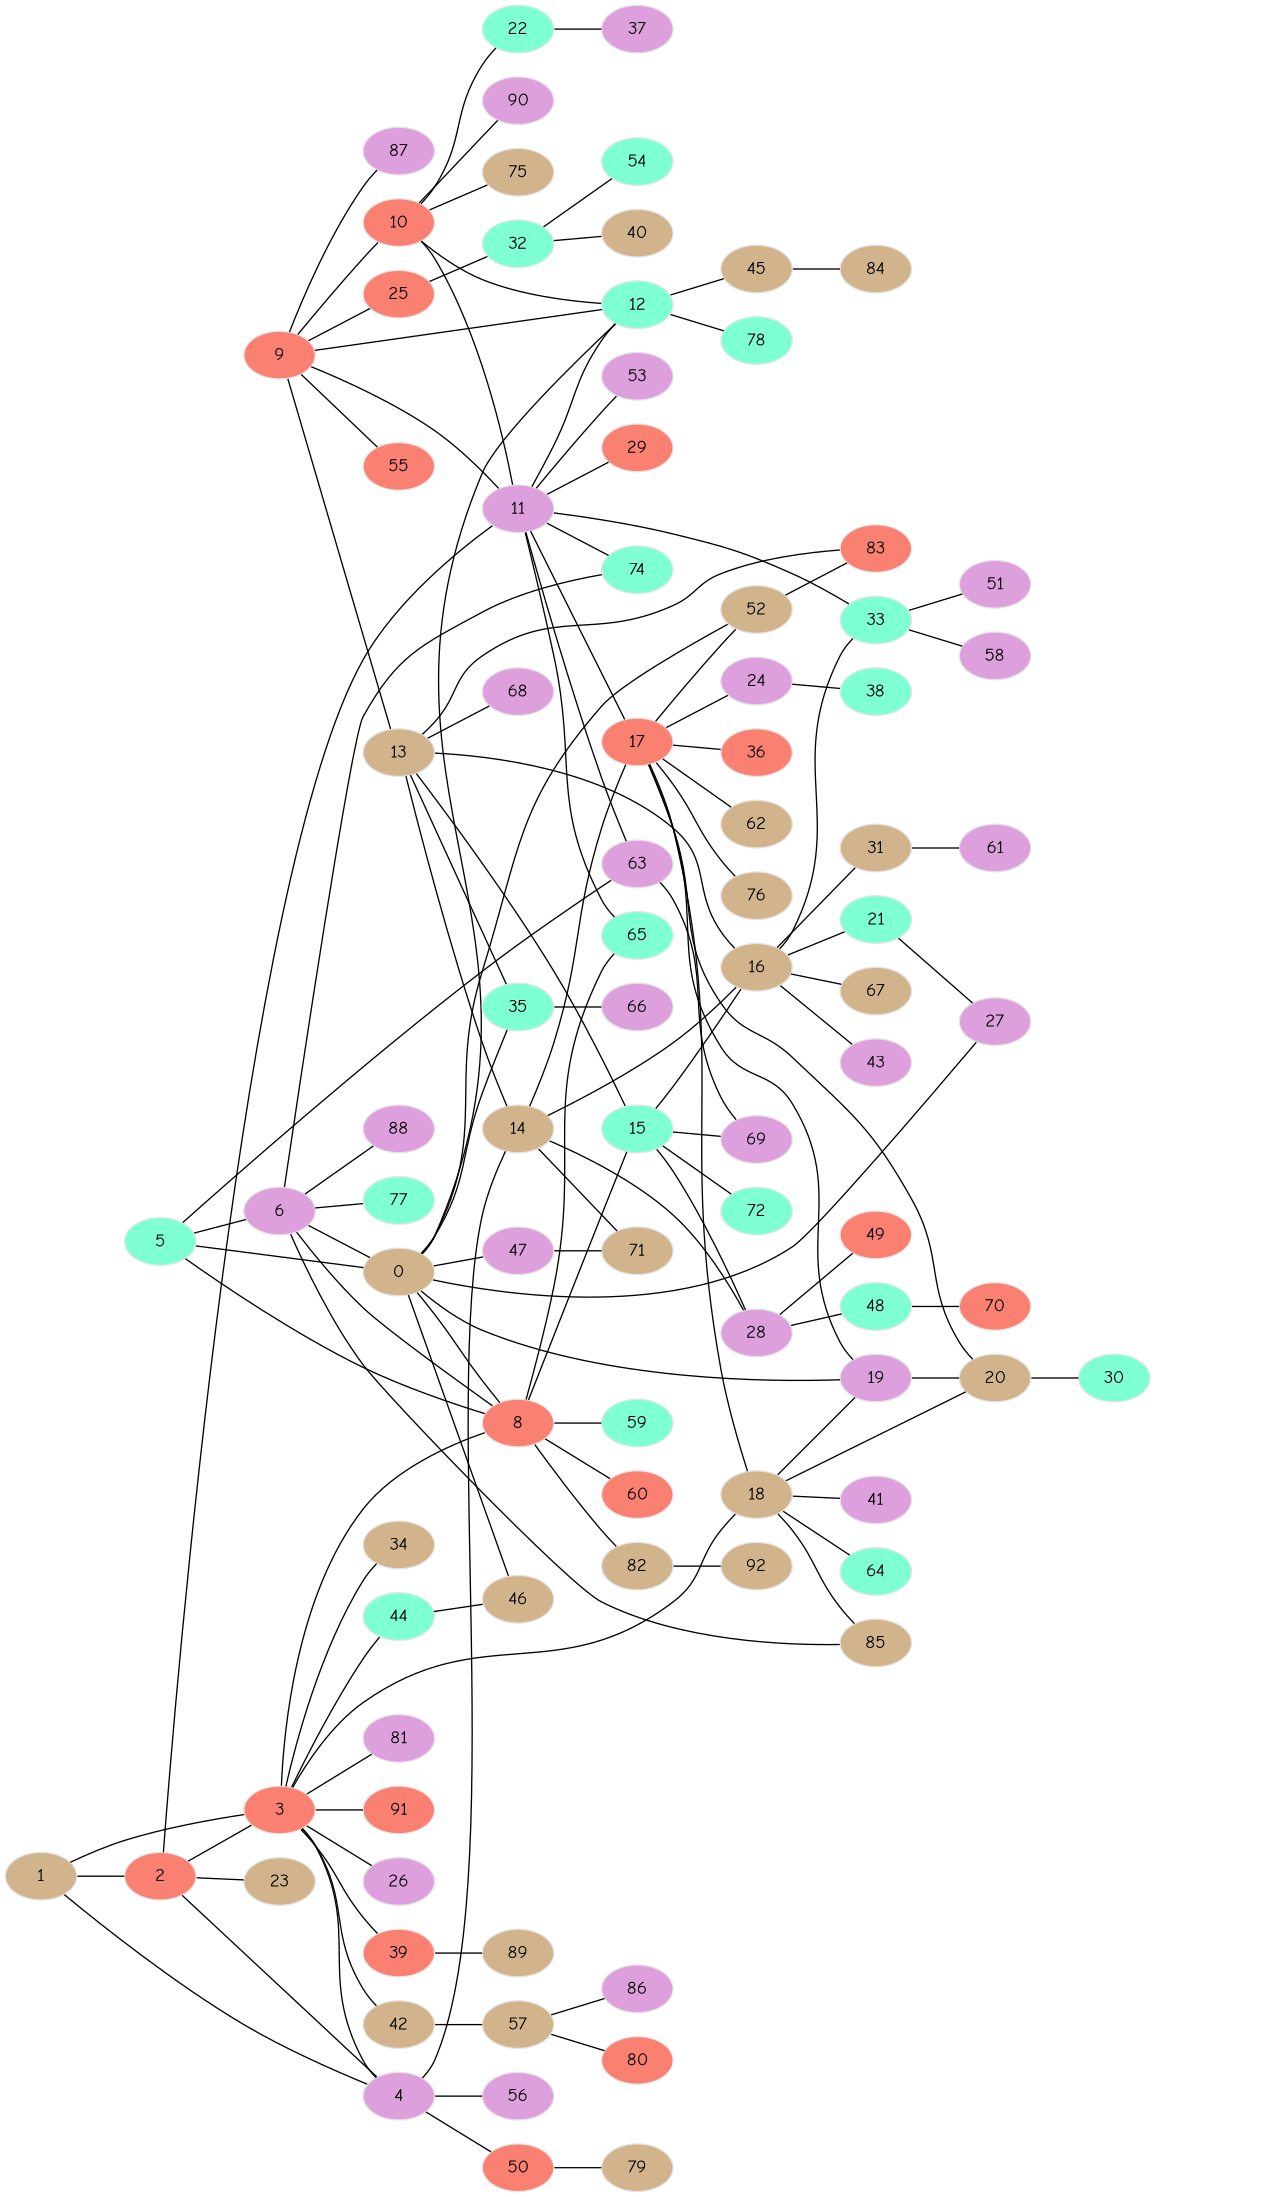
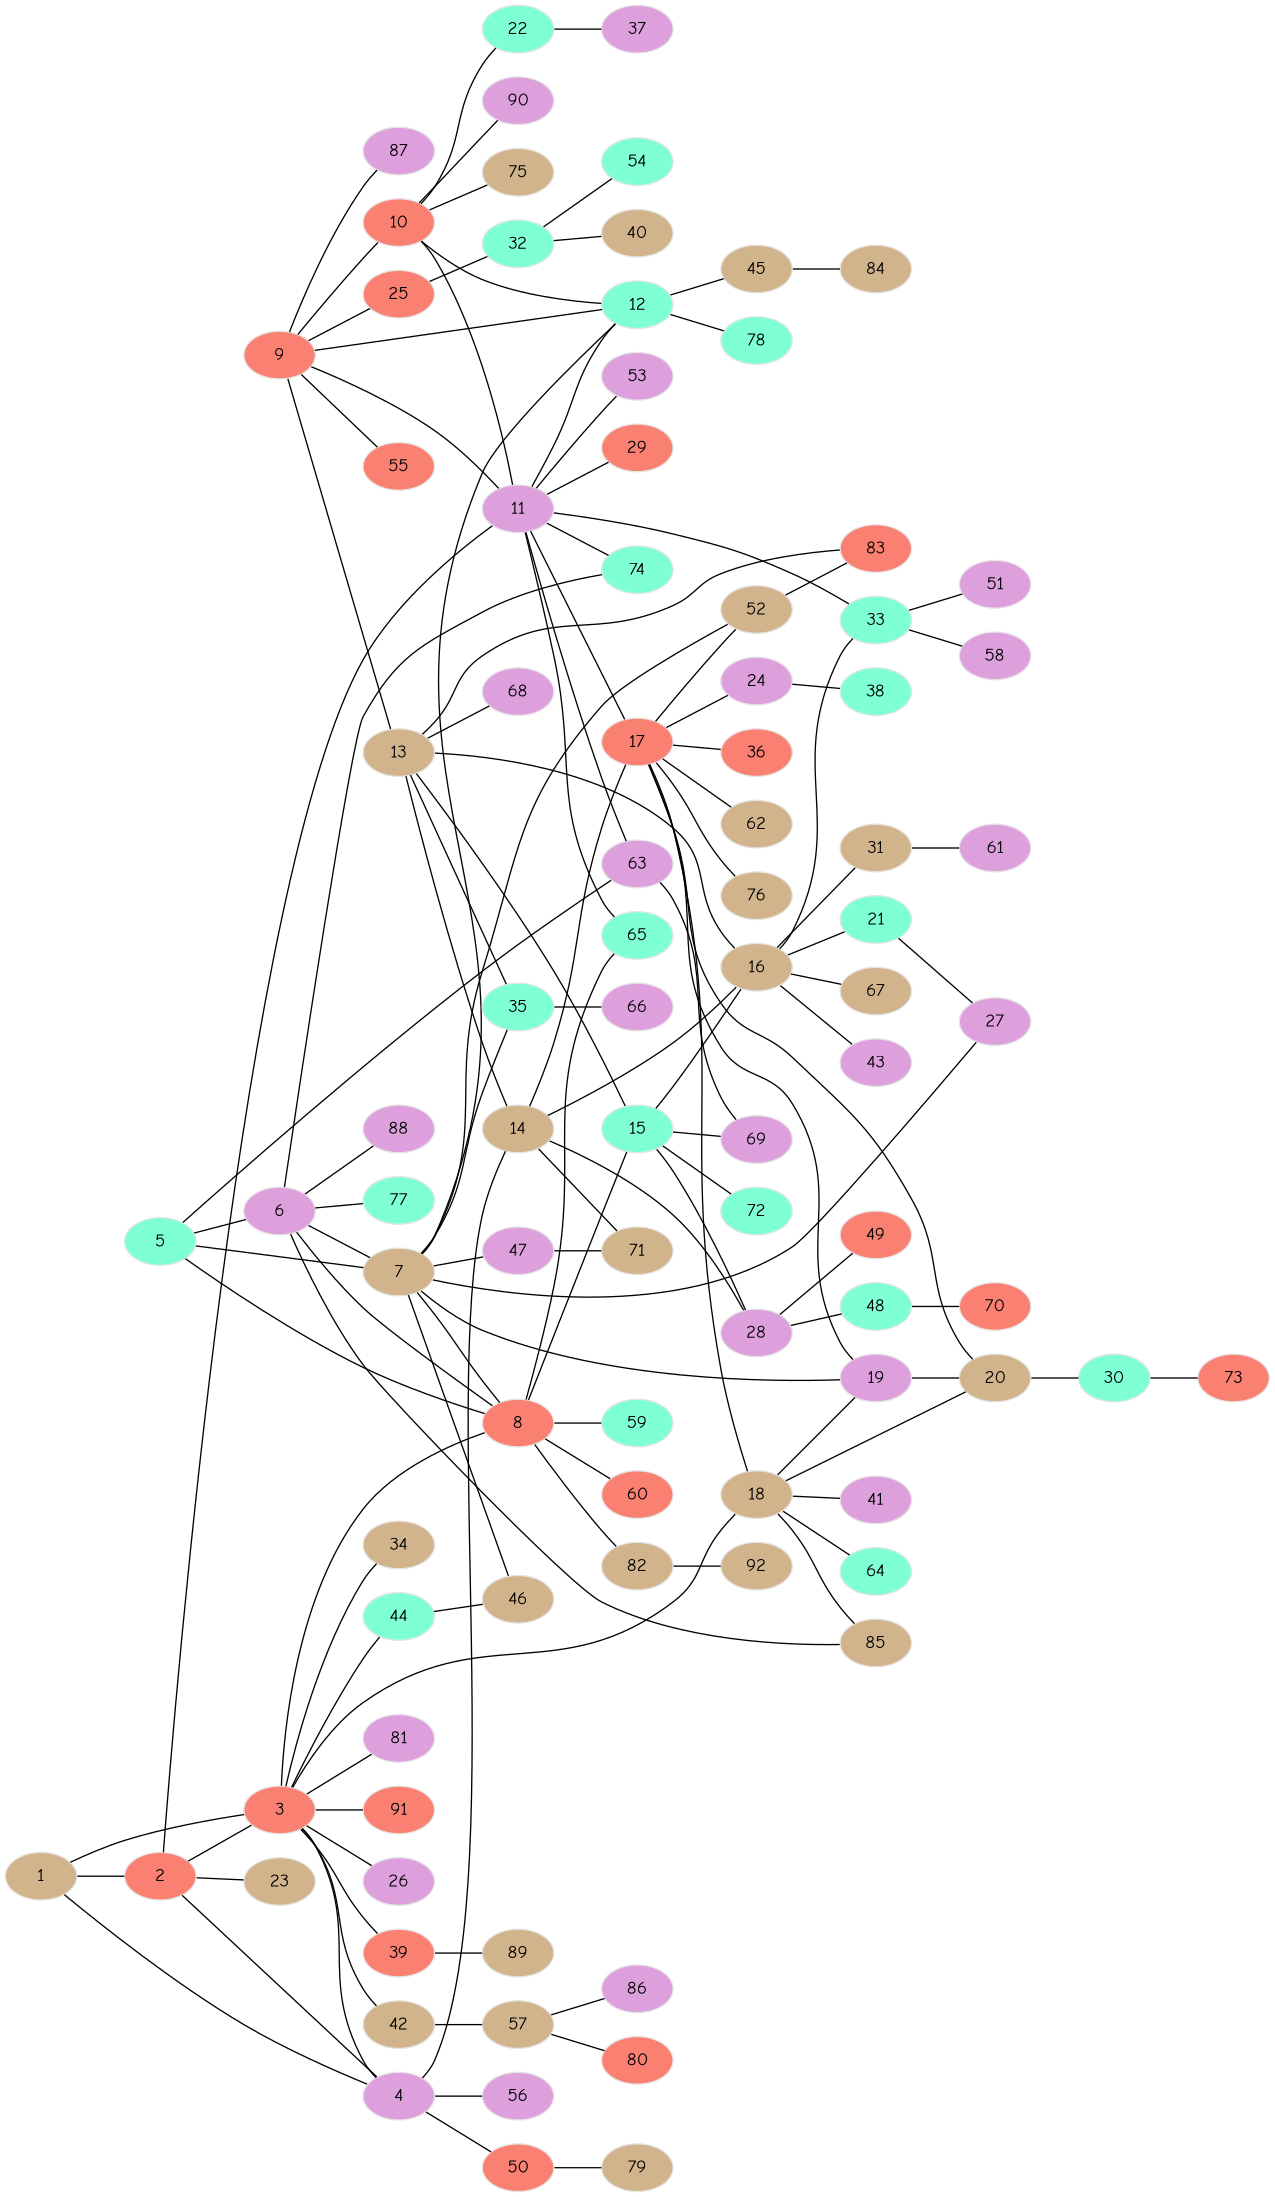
node "0": label "0" -> "7"
node "73": added
